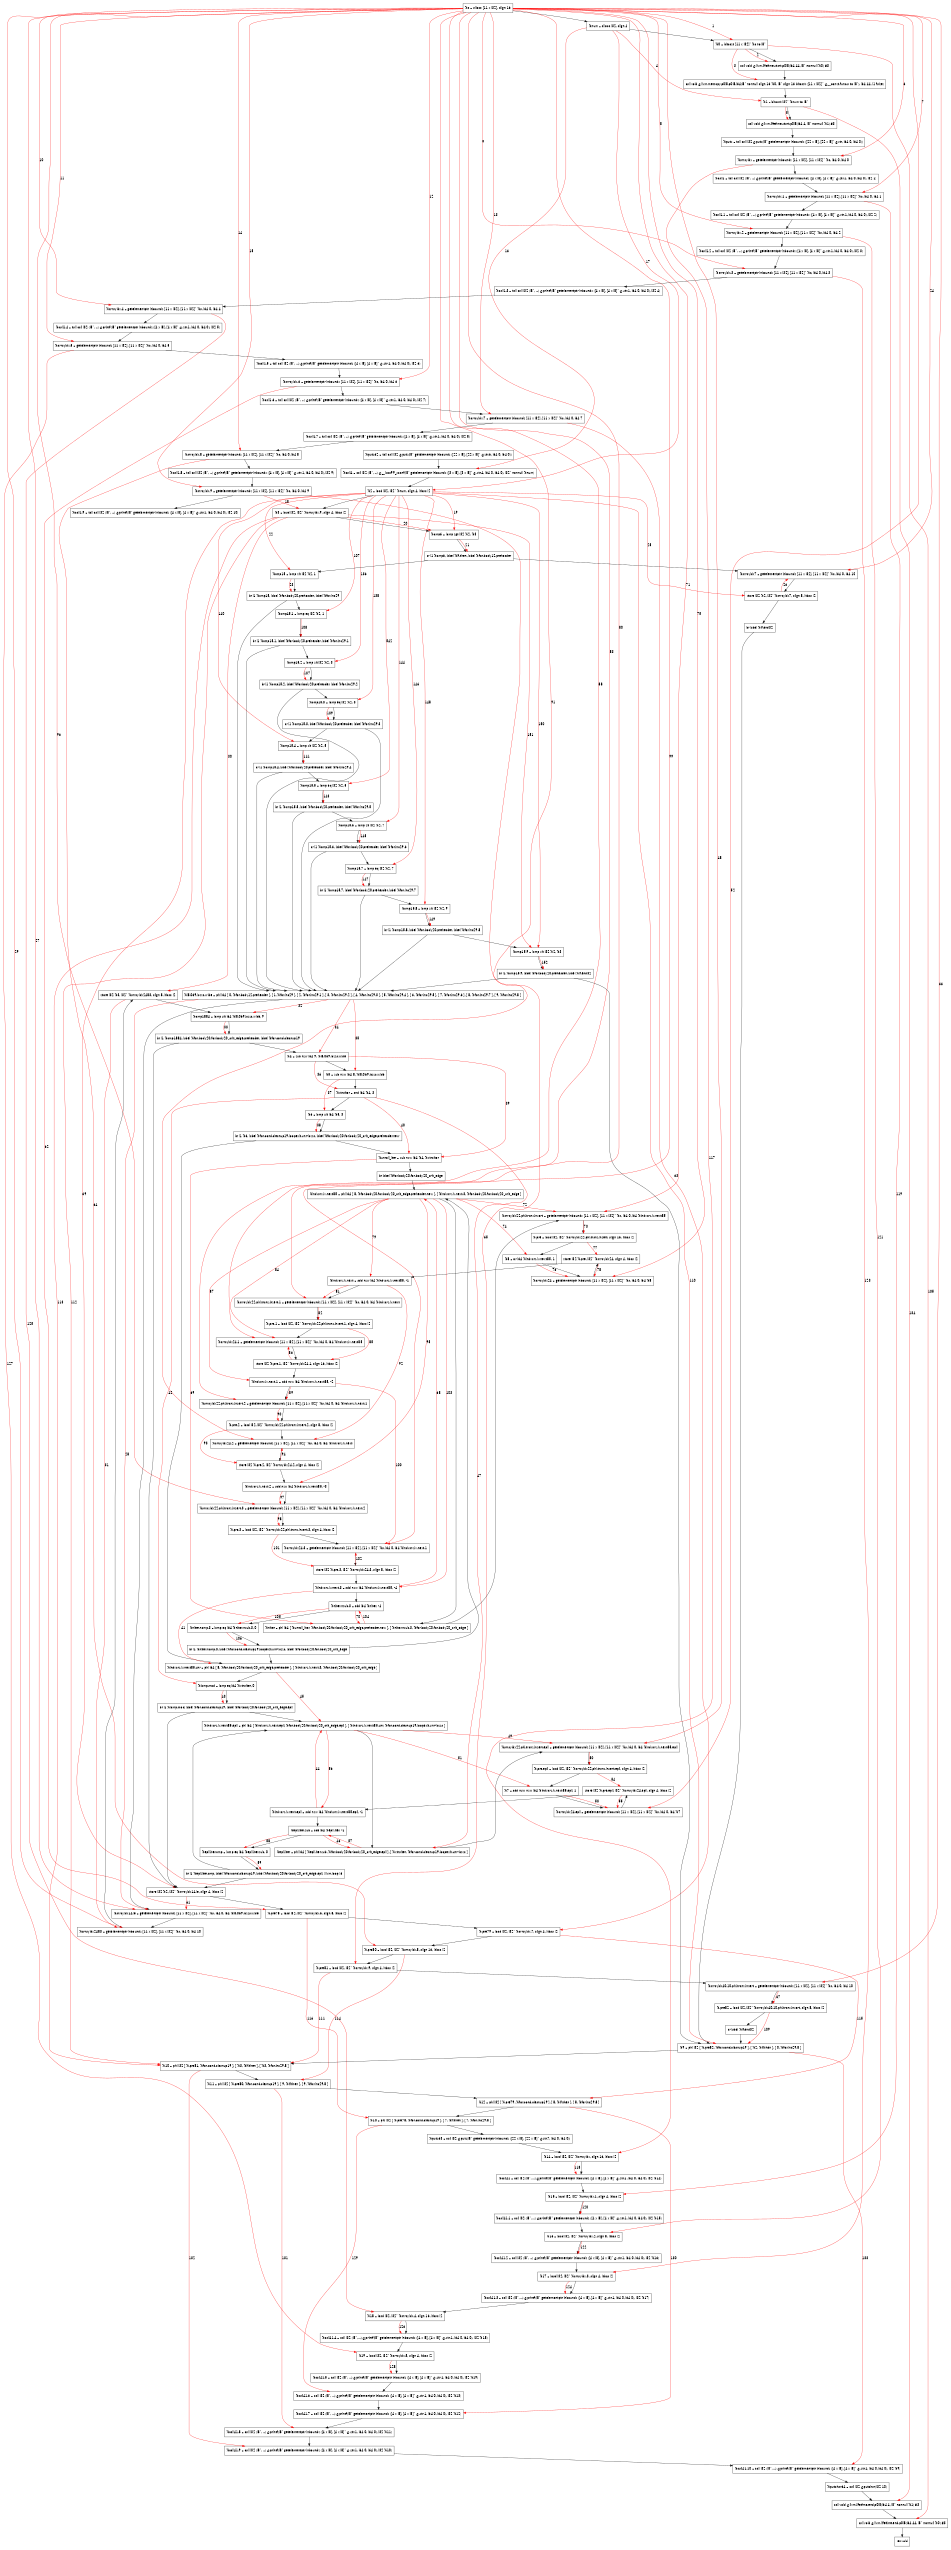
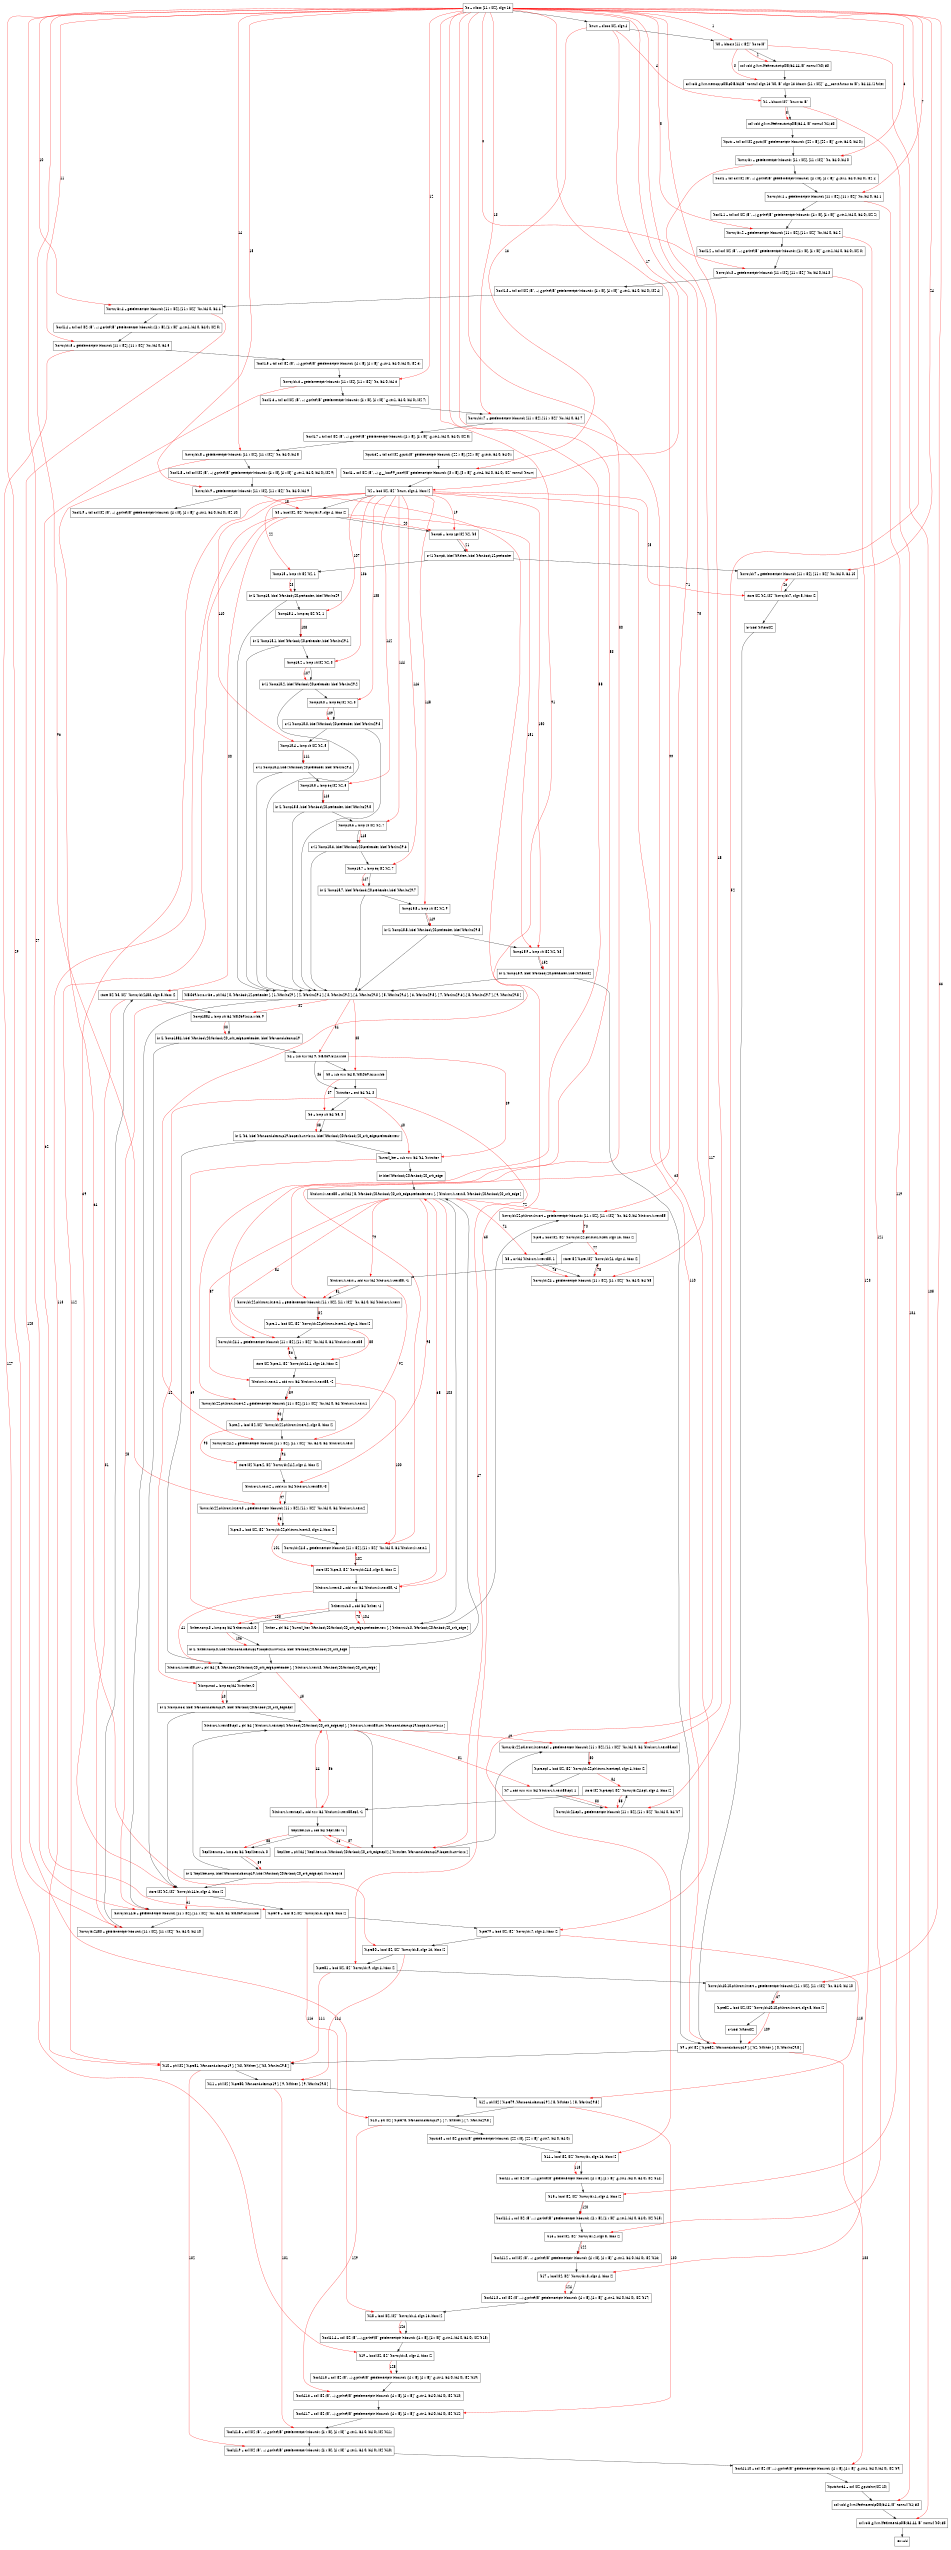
edge "%2 = load i32, i32* %num, align 4, !tbaa !2" -> "%cmp15.5 = icmp eq i32 %2, 5": label "542" -> "142"
edge "%4 = sub nsw i64 9, %i8.069.lcssa.wide" -> "%xtraiter = and i64 %4, 3": color red -> black
